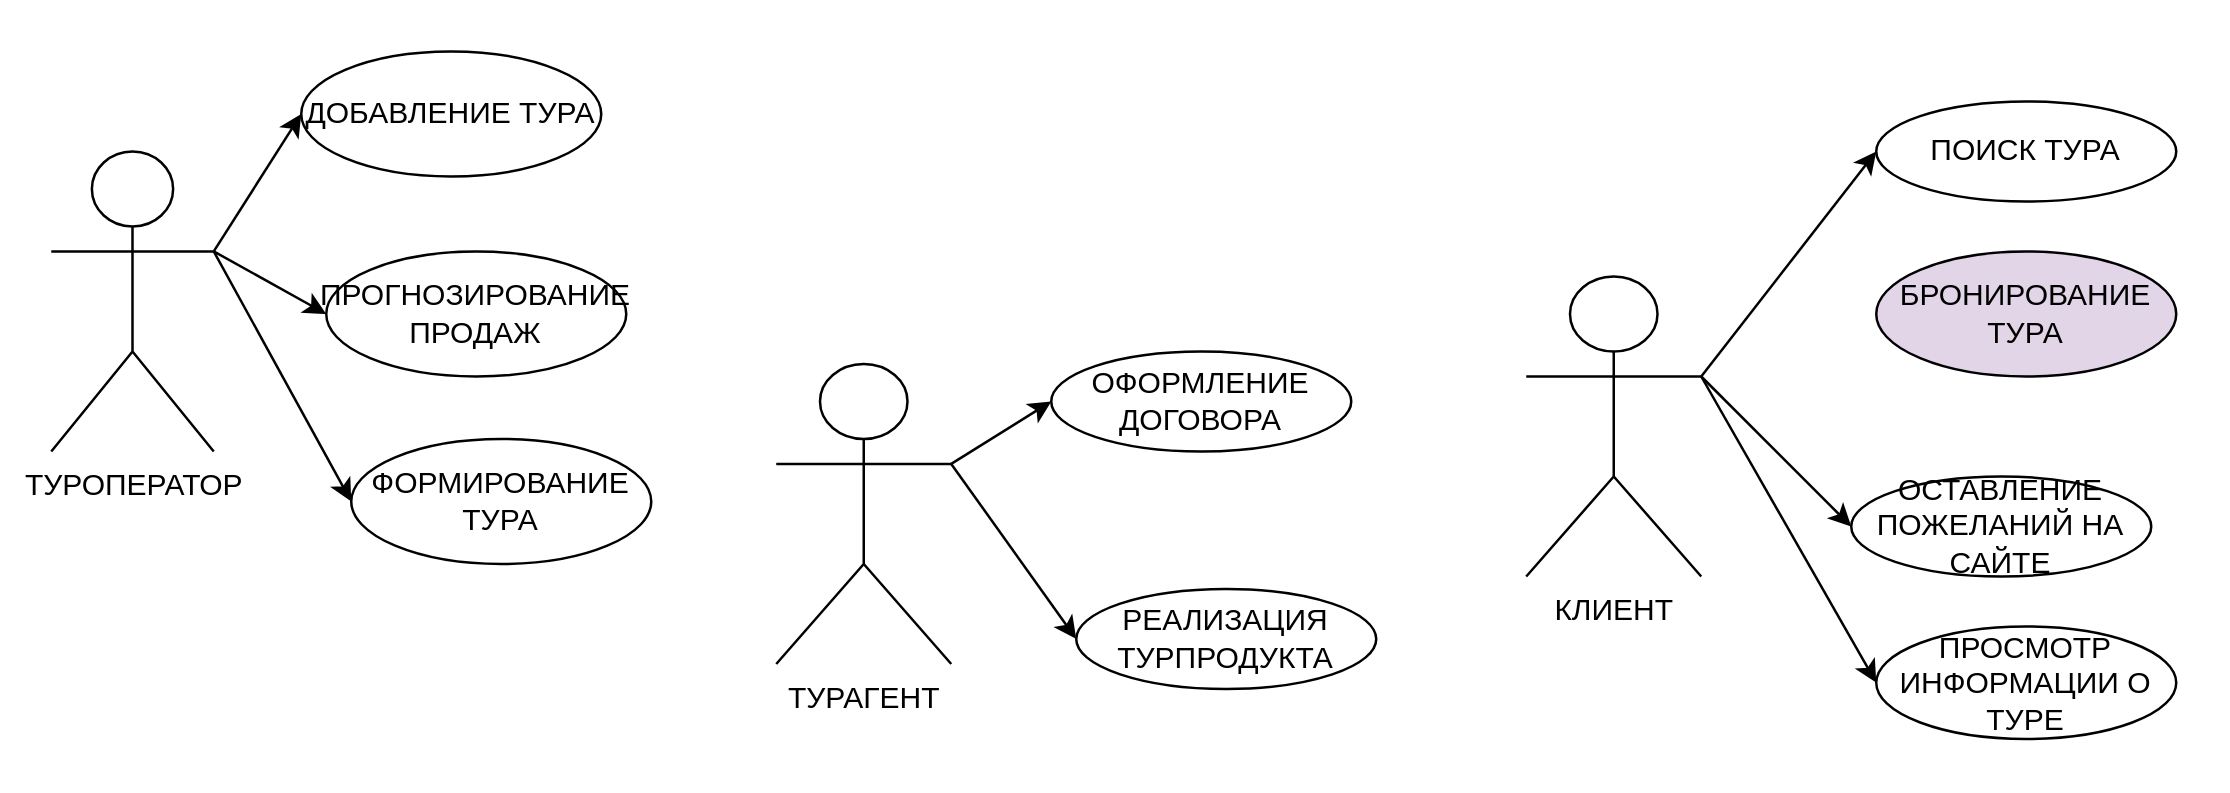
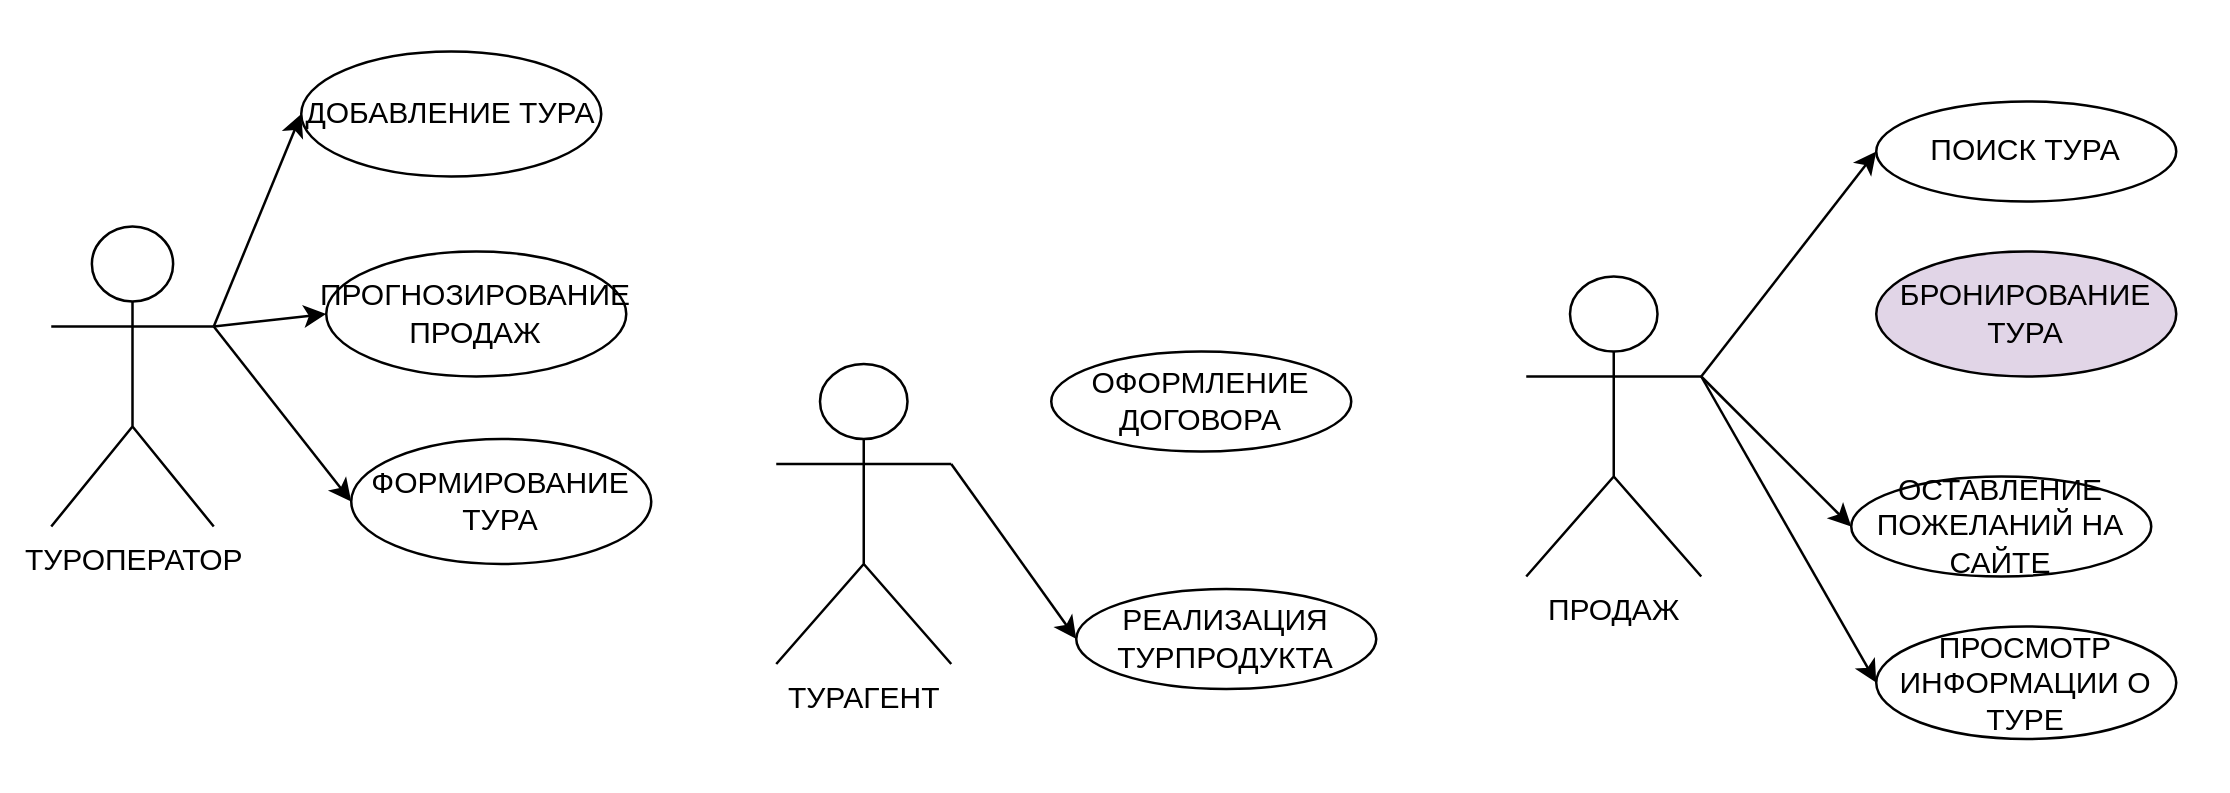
node "ТУРОПЕРАТОР": moved (133, 301) -> (133, 376)
edge "ТУРАГЕНТ" -> "ОФОРМЛЕНИЕ ДОГОВОРА": removed
node "КЛИЕНТ": label "КЛИЕНТ" -> "ПРОДАЖ"
